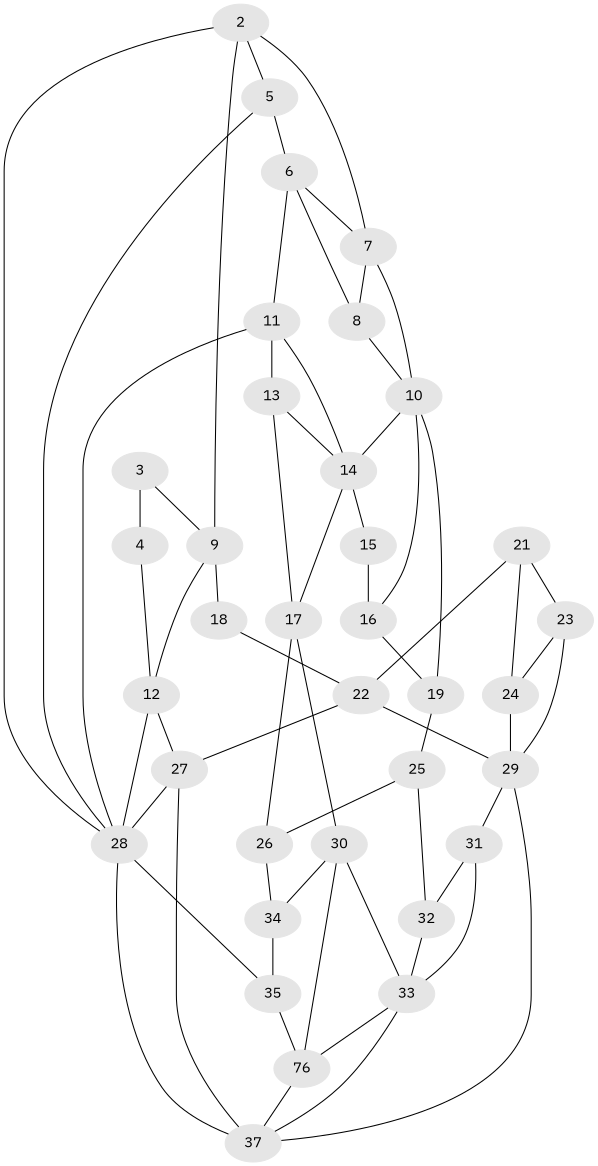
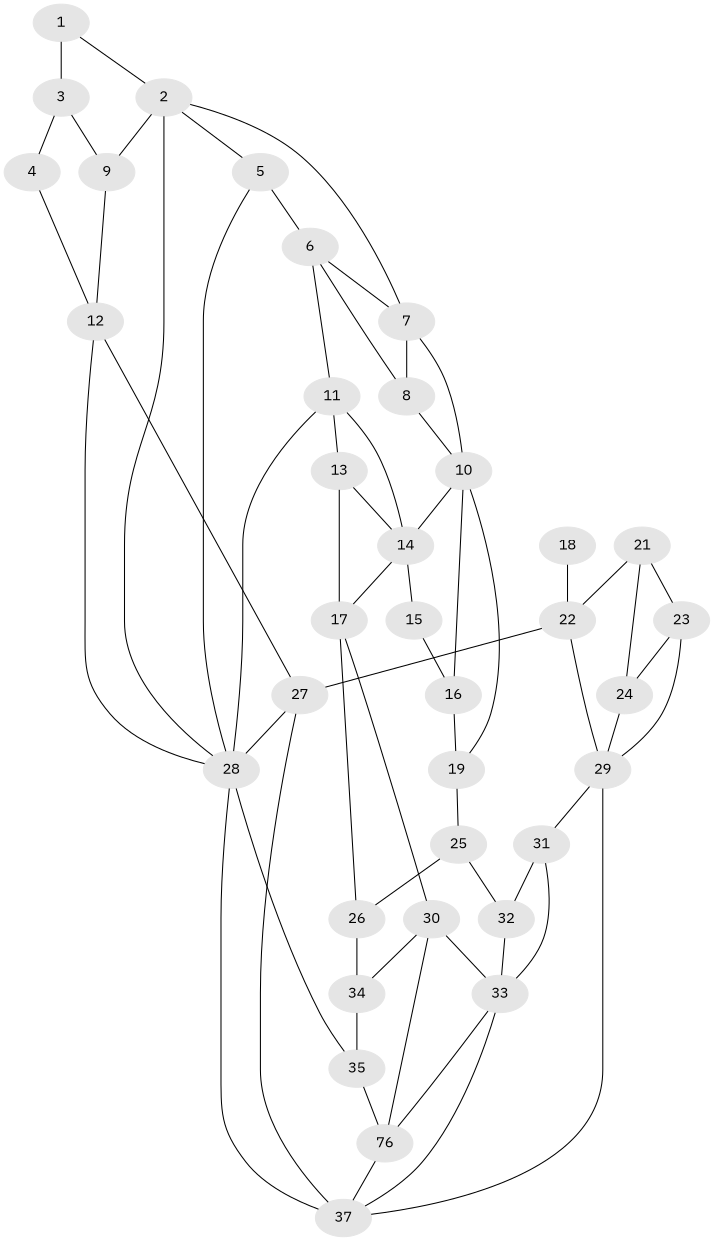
node "1": added
edge "9" -- "18": removed
